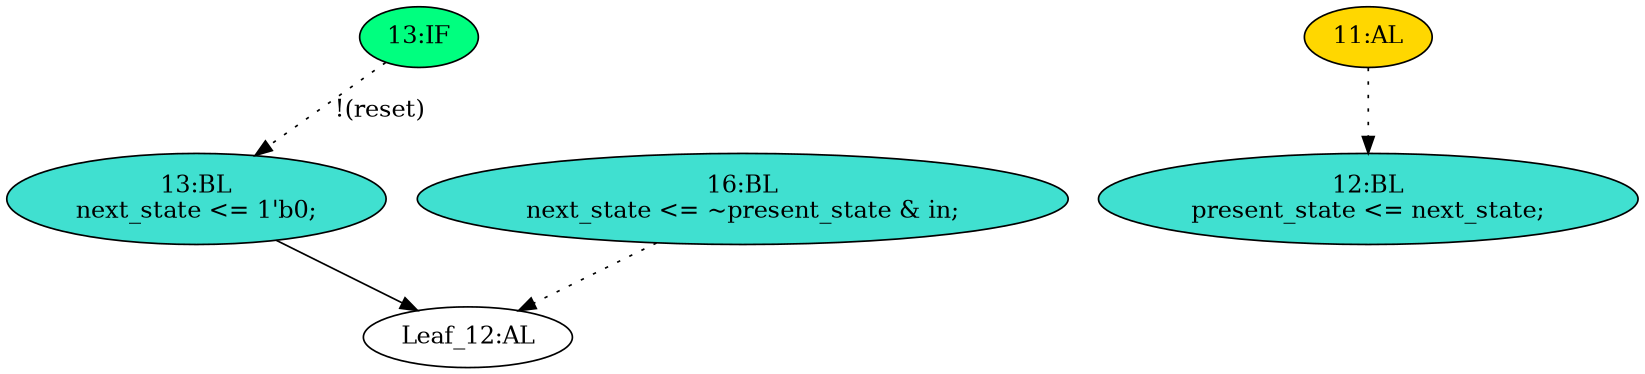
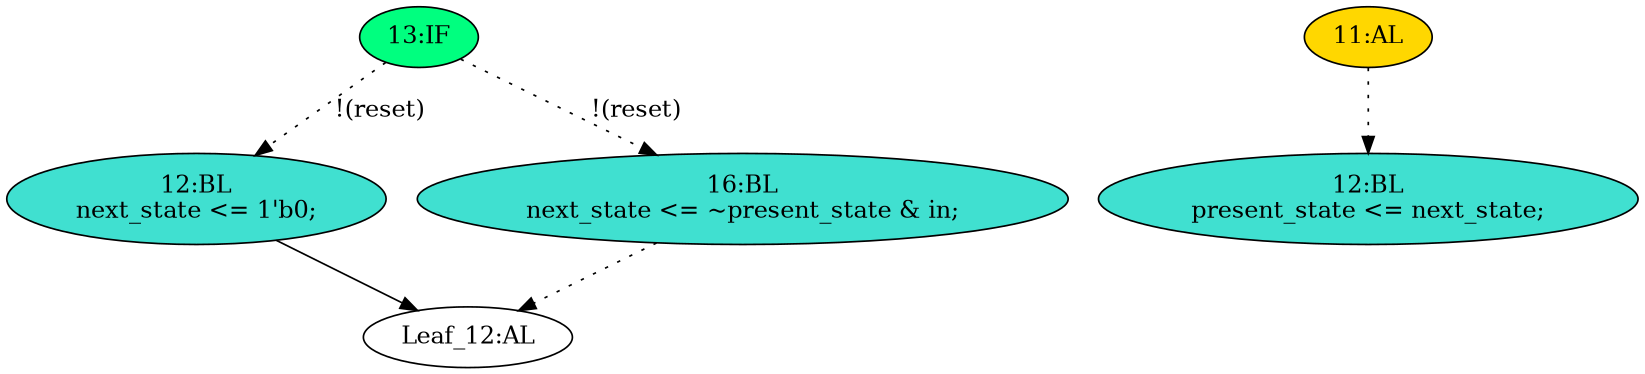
edge "13:IF" -> "16:BL next_state <= ~present_state & in;": added, label "!(reset)"
node "13:BL next_state <= 1'b0;": label "13:BL next_state <= 1'b0;" -> "12:BL next_state <= 1'b0;"
